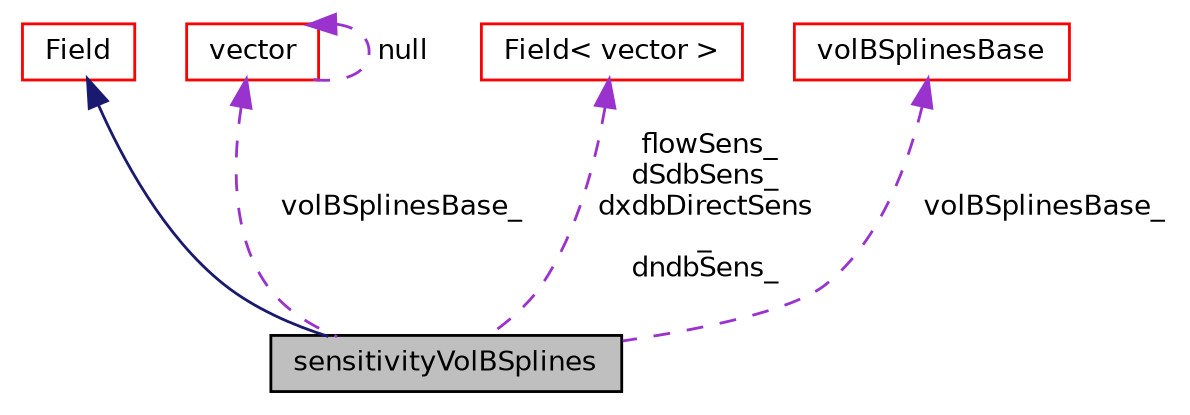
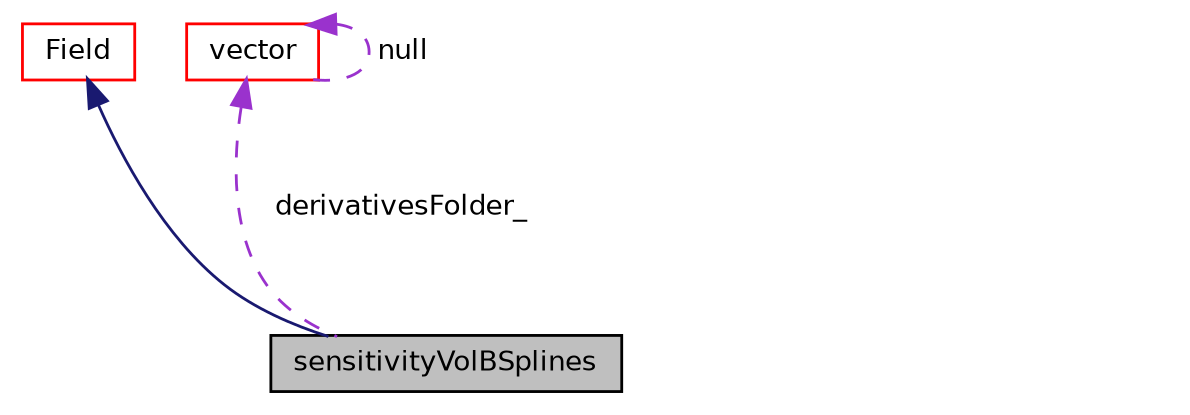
node "Field< vector >": removed
node "volBSplinesBase": removed
edge "sensitivityVolBSplines" -> "vector": label " volBSplinesBase_" -> " derivativesFolder_"
